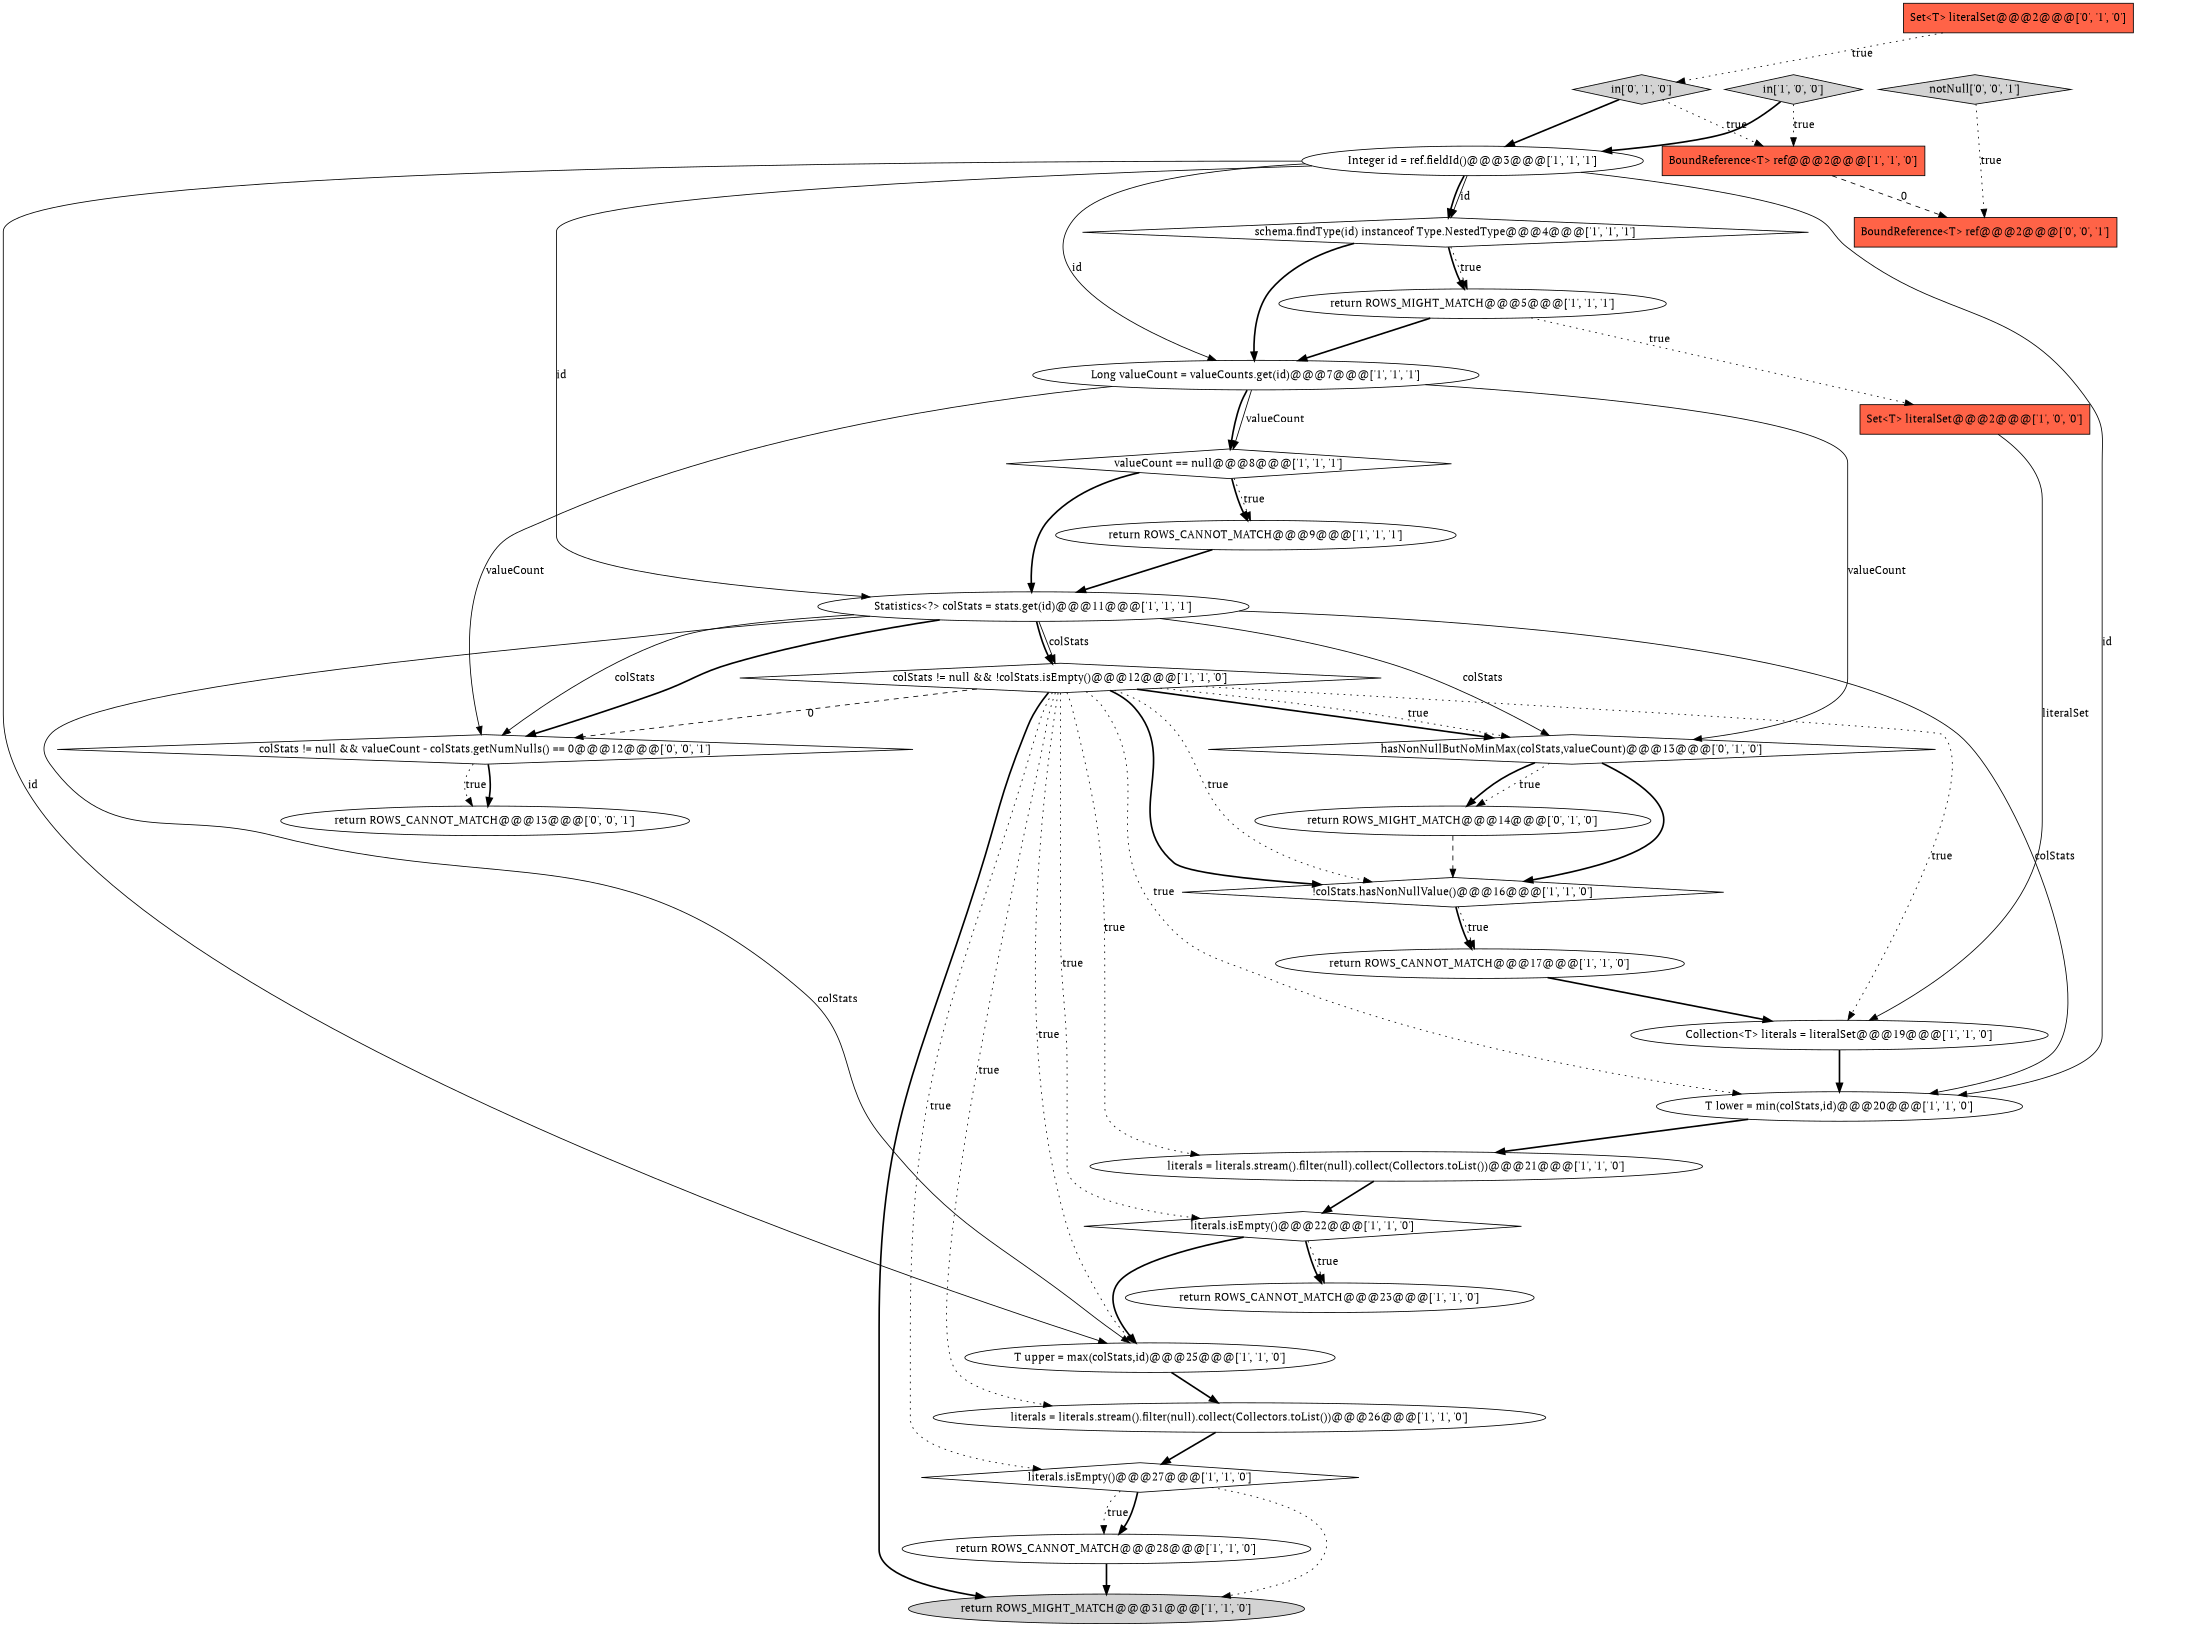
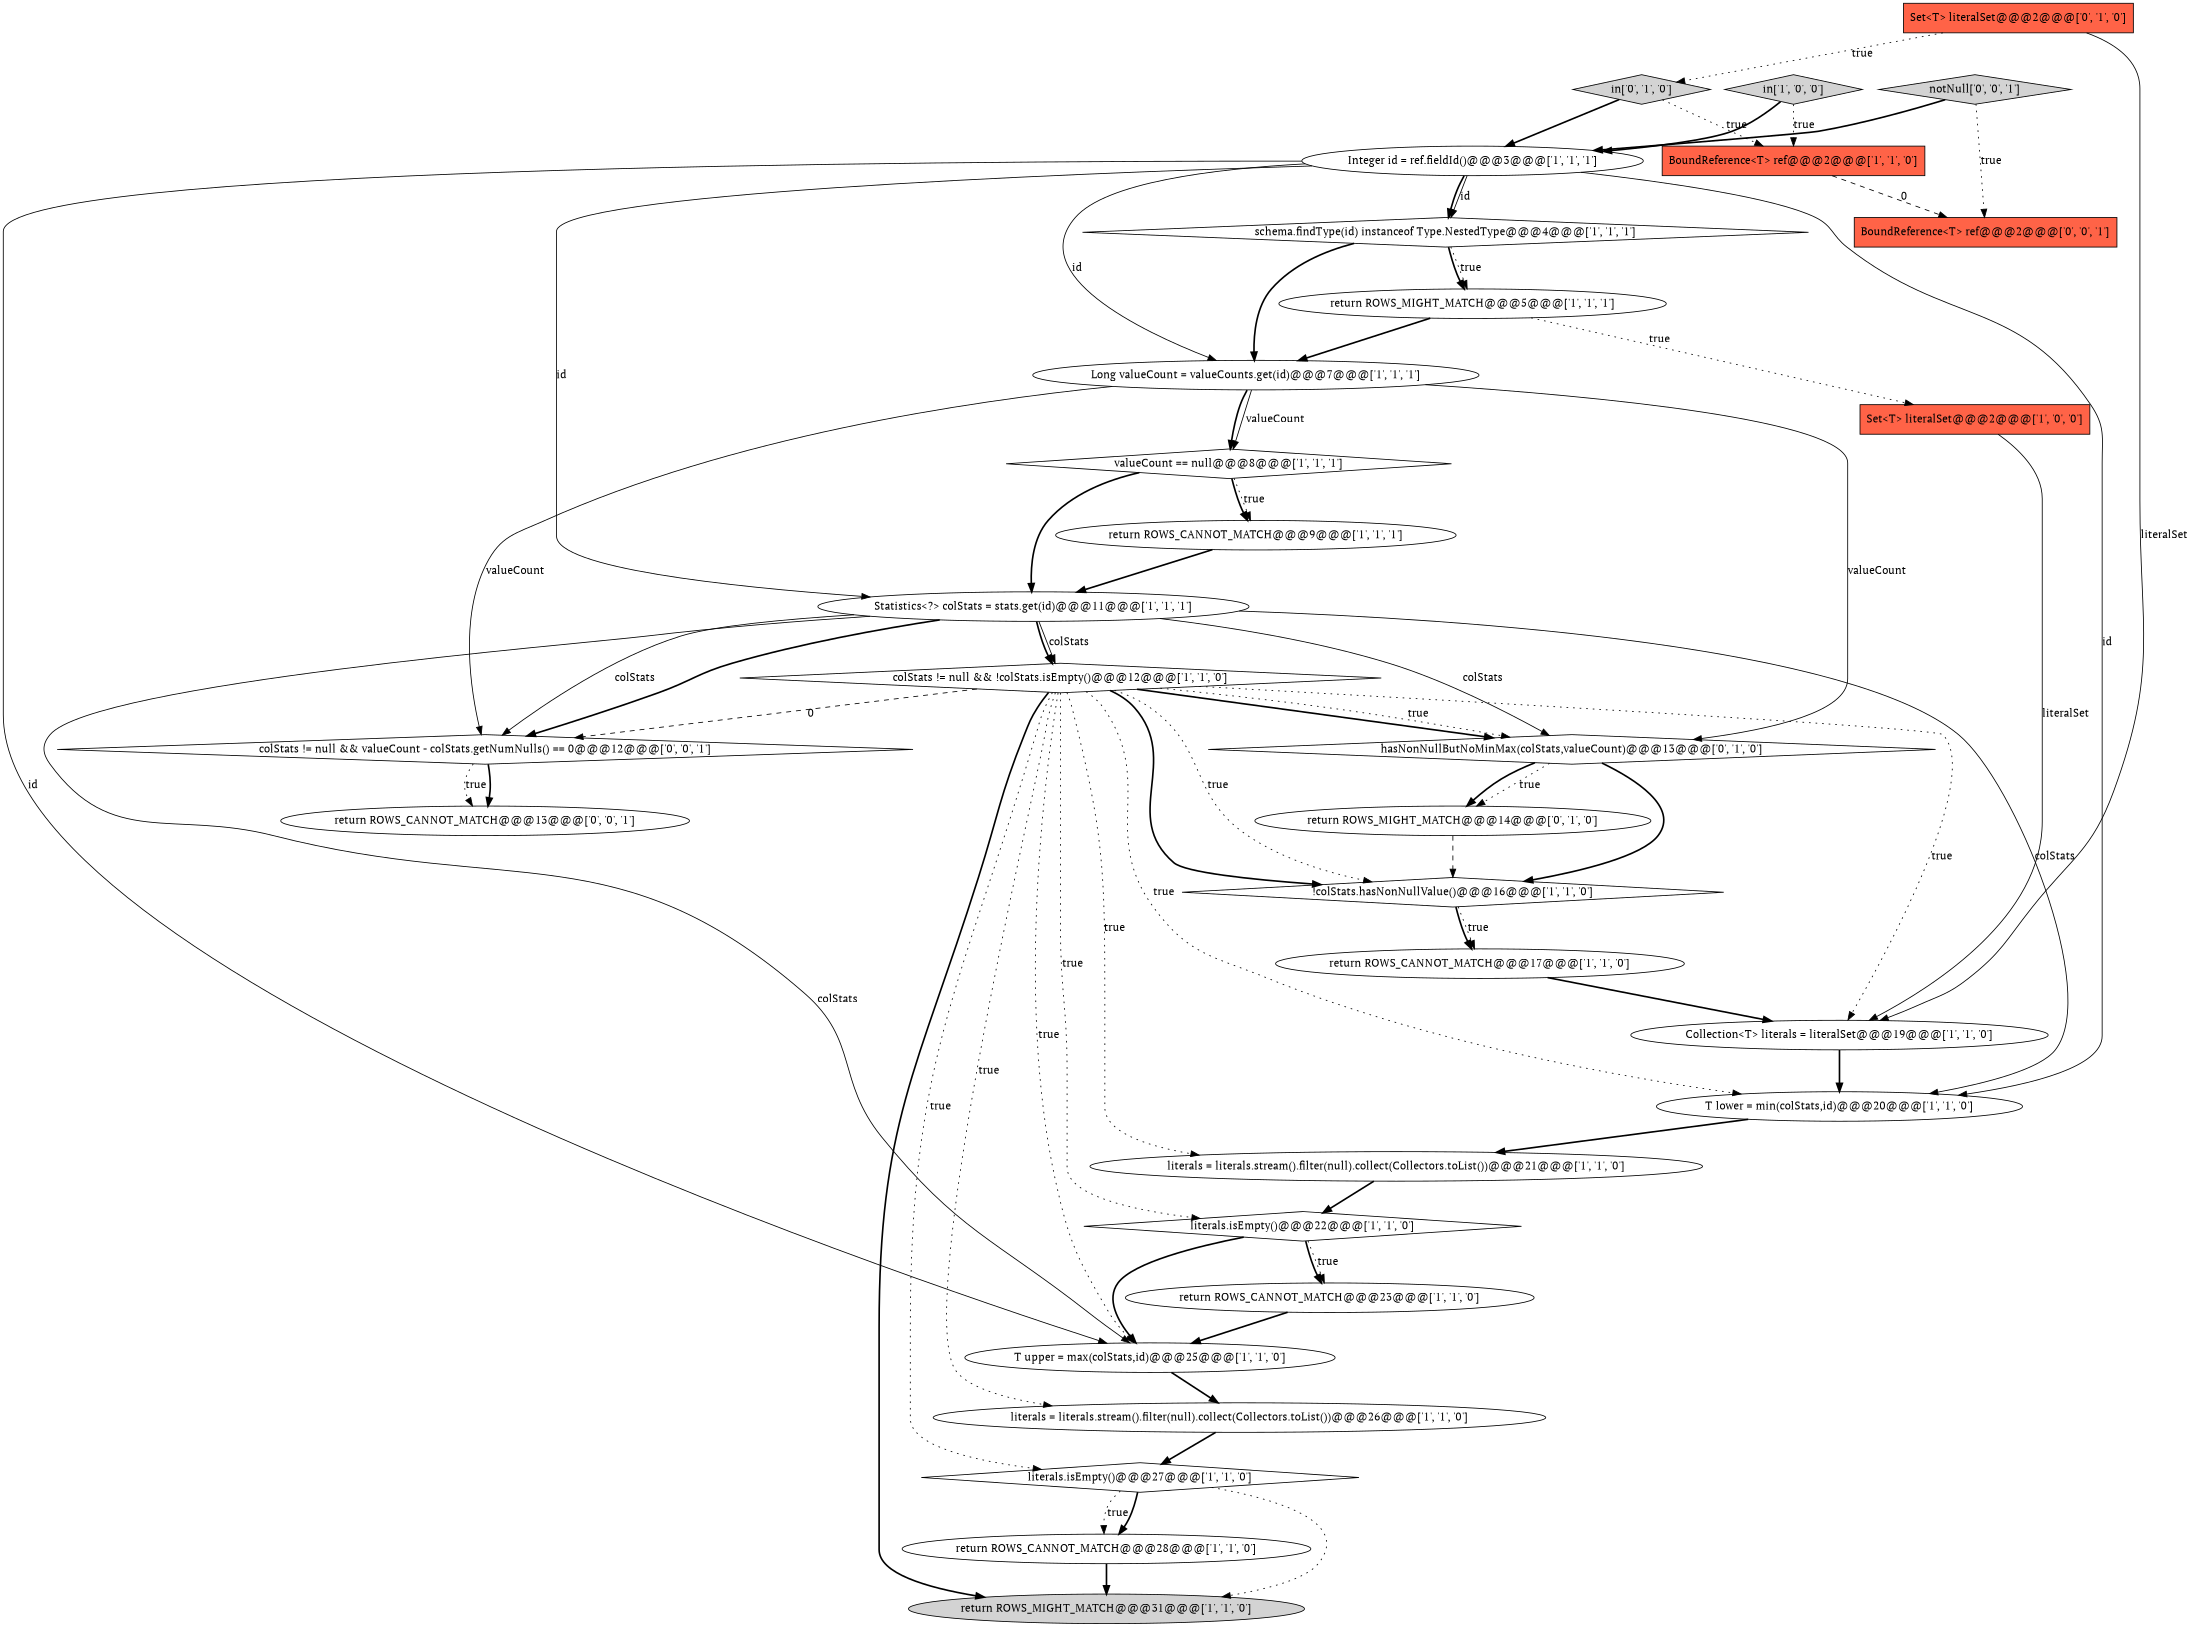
edge "notNull['0', '0', '1']" -> "Integer id = ref.fieldId()@@@3@@@['1', '1', '1']": added
edge "Set<T> literalSet@@@2@@@['0', '1', '0']" -> "Collection<T> literals = literalSet@@@19@@@['1', '1', '0']": added, label "literalSet"
edge "return ROWS_CANNOT_MATCH@@@23@@@['1', '1', '0']" -> "T upper = max(colStats,id)@@@25@@@['1', '1', '0']": added
